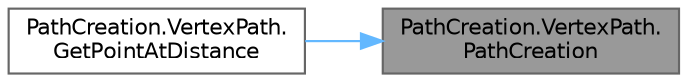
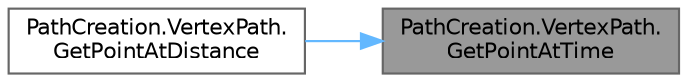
node "PathCreation.VertexPath. PathCreation": label "PathCreation.VertexPath. PathCreation" -> "PathCreation.VertexPath. GetPointAtTime"
